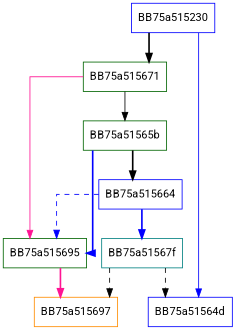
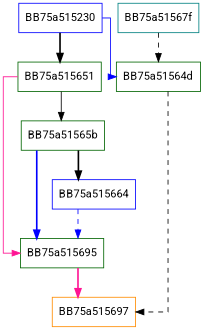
node "BB75a515671": label "BB75a515671" -> "BB75a515651"
edge "BB75a515664" -> "BB75a51567f": removed
edge "BB75a51567f" -> "BB75a515697": now "BB75a51564d" -> "BB75a515697"
node "BB75a51564d": color blue -> darkgreen
